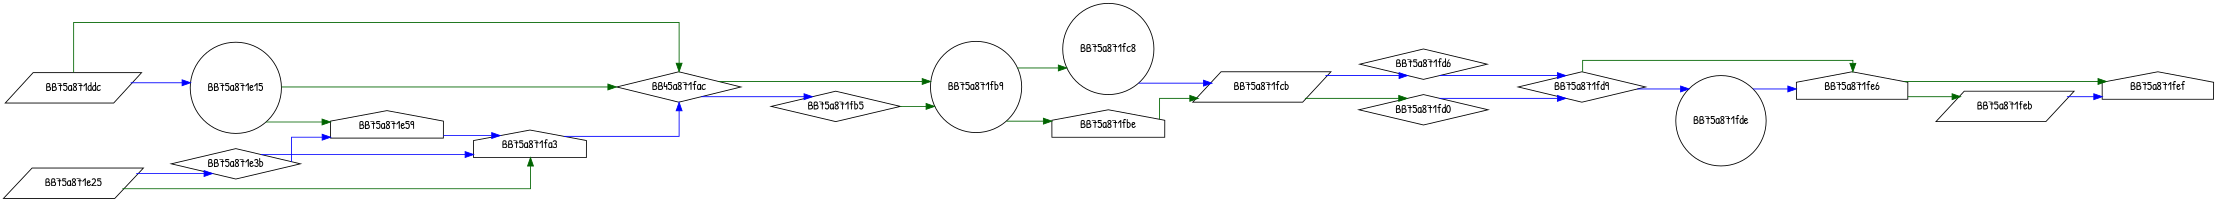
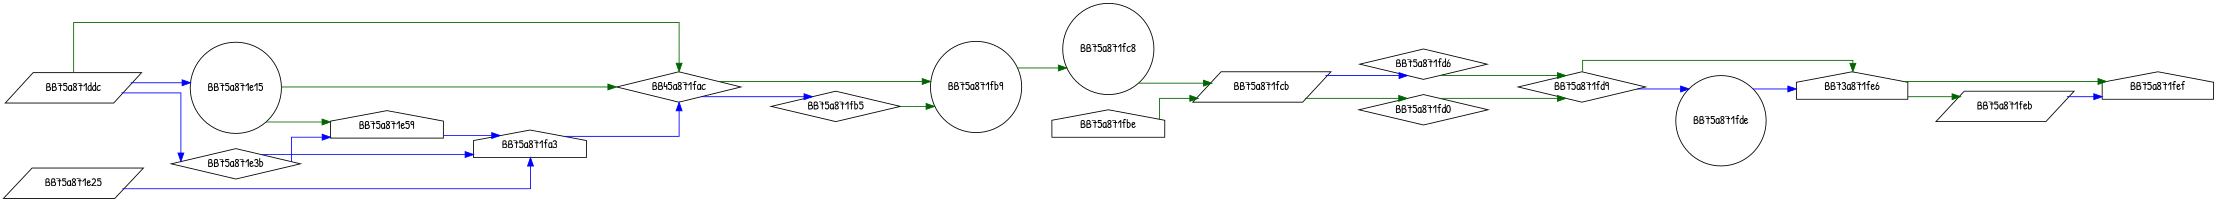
edge "BB75a871fd6" -> "BB75a871fd9": color blue -> darkgreen
edge "BB75a871fc8" -> "BB75a871fcb": color blue -> darkgreen
node "BB75a871fe6": label "BB75a871fe6" -> "BB73a871fe6"
edge "BB75a871fd0" -> "BB75a871fd9": color blue -> darkgreen
edge "BB75a871fb9" -> "BB75a871fbe": removed
edge "BB75a871e25" -> "BB75a871e3b": now "BB75a871ddc" -> "BB75a871e3b"
edge "BB75a871e25" -> "BB75a871fa3": color darkgreen -> blue
